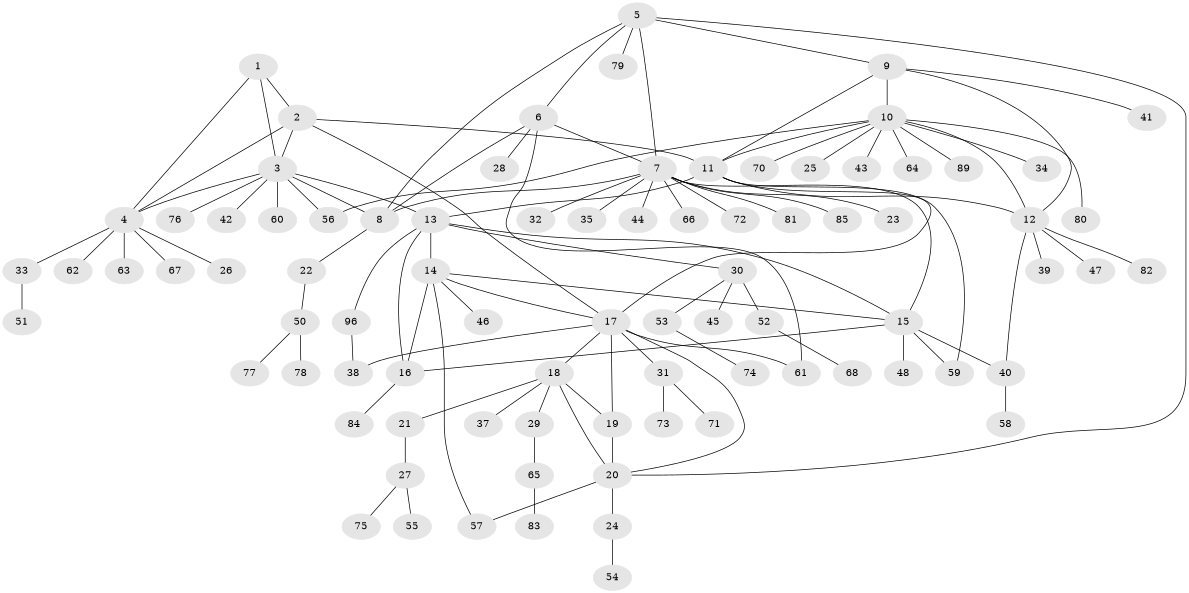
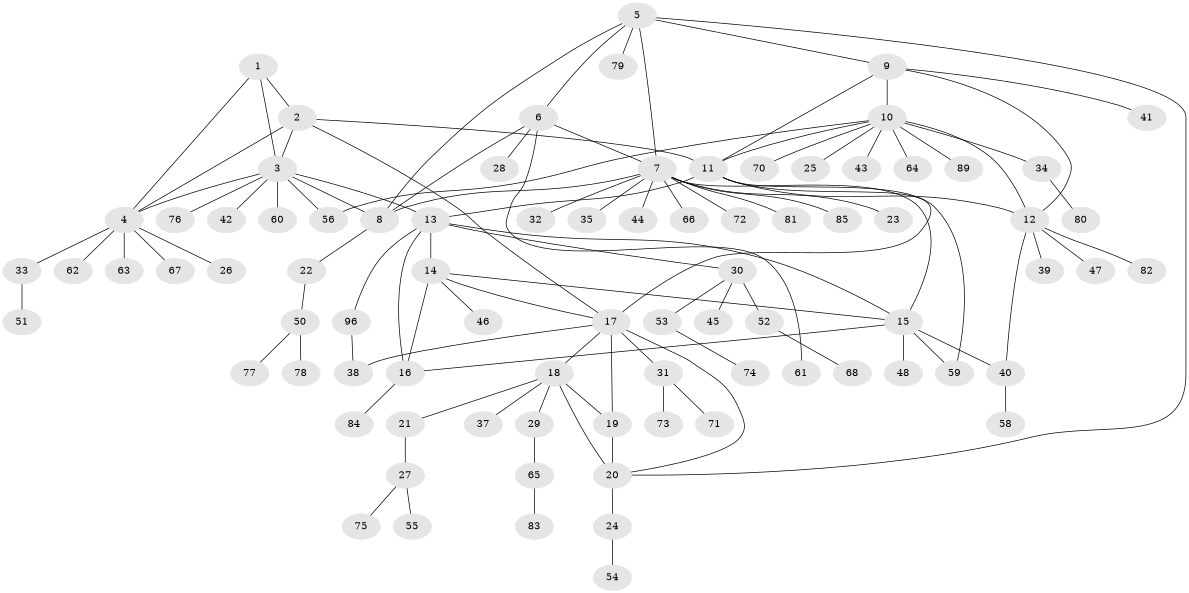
edge "10" -- "80": now "34" -- "80"
edge "17" -- "61": removed
node "57": removed
